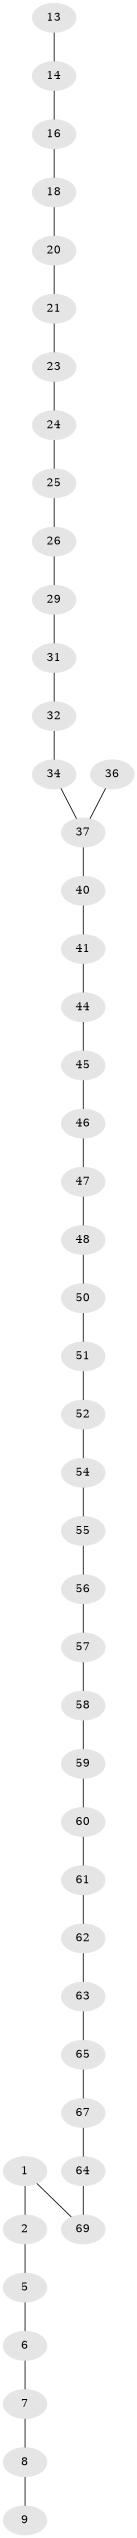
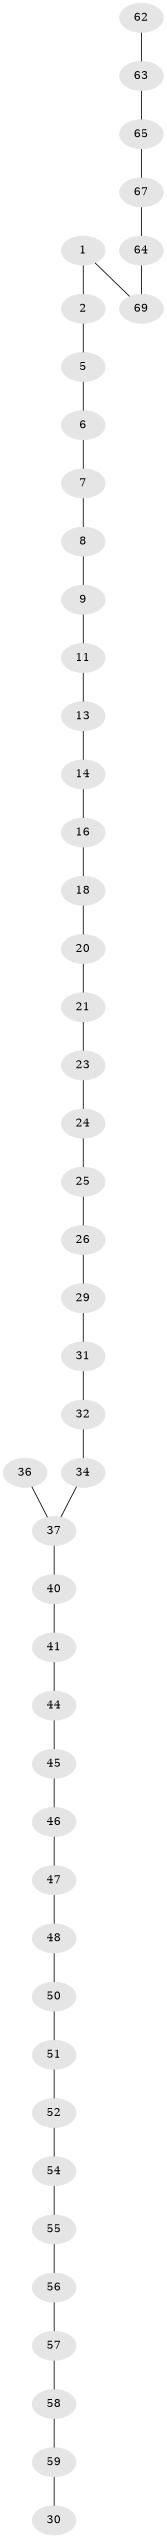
node "11": added
node "60": label "60" -> "30"
node "61": removed
